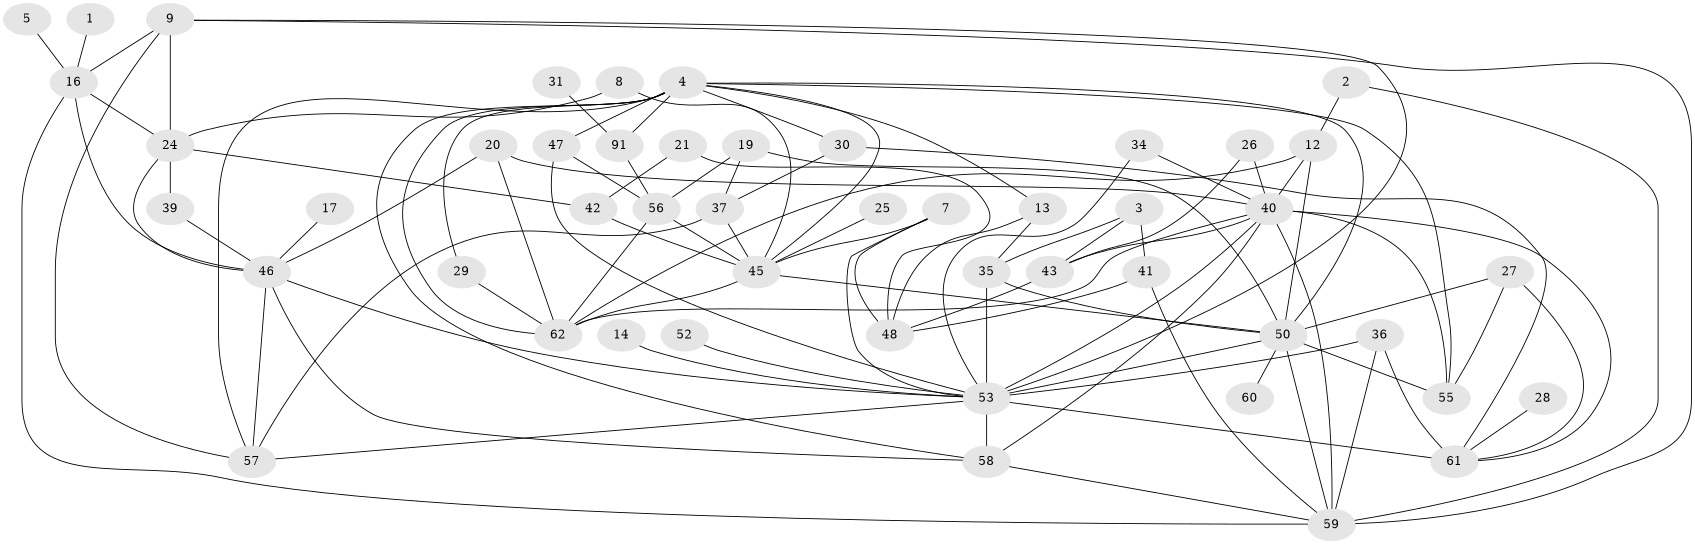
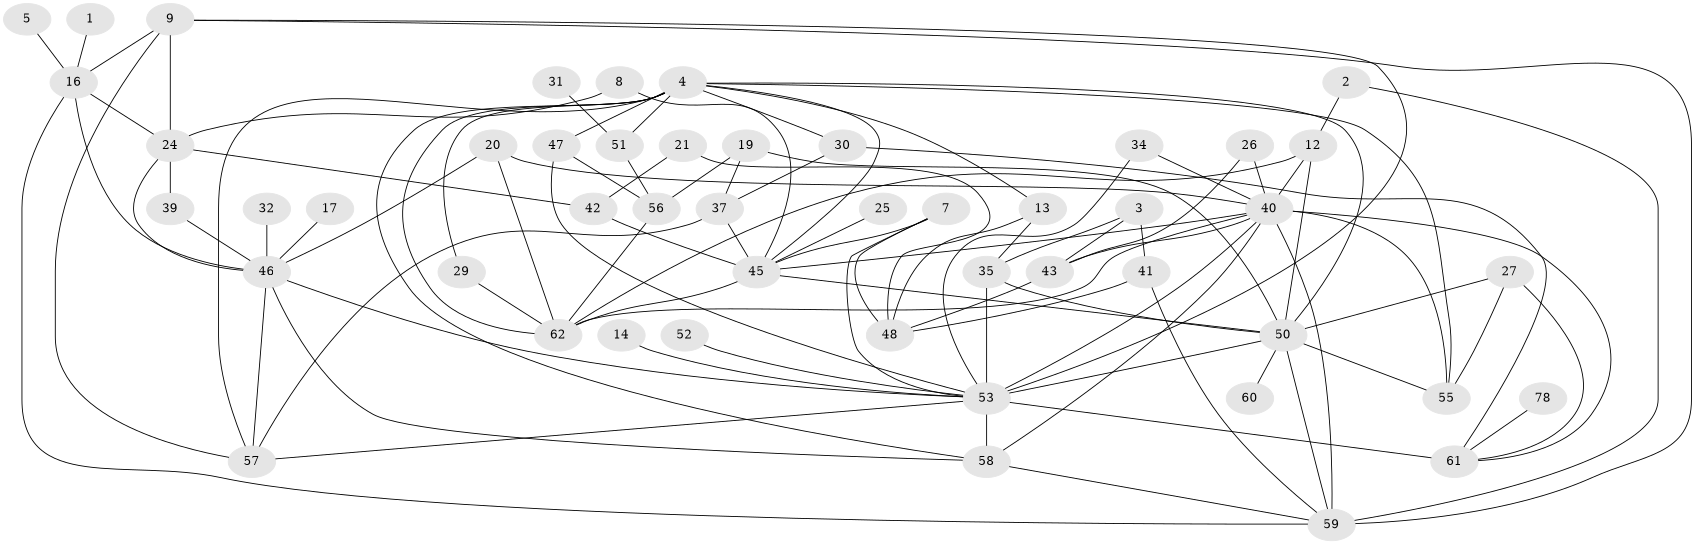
node "91": label "91" -> "51"
node "32": added
edge "56" -- "45": now "40" -- "45"
node "36": removed
node "28": label "28" -> "78"
